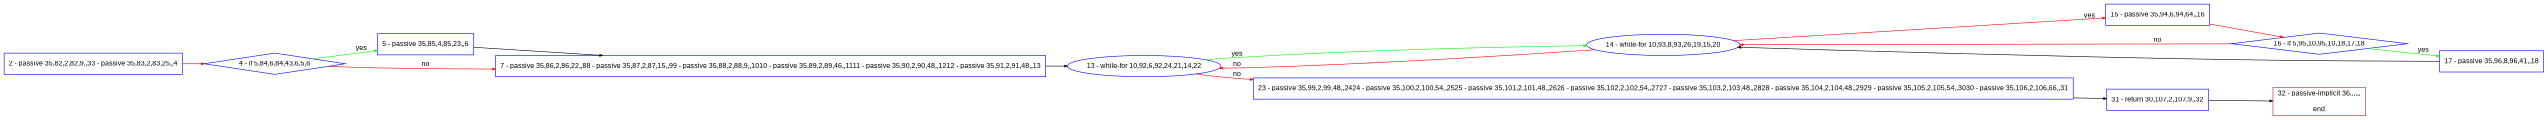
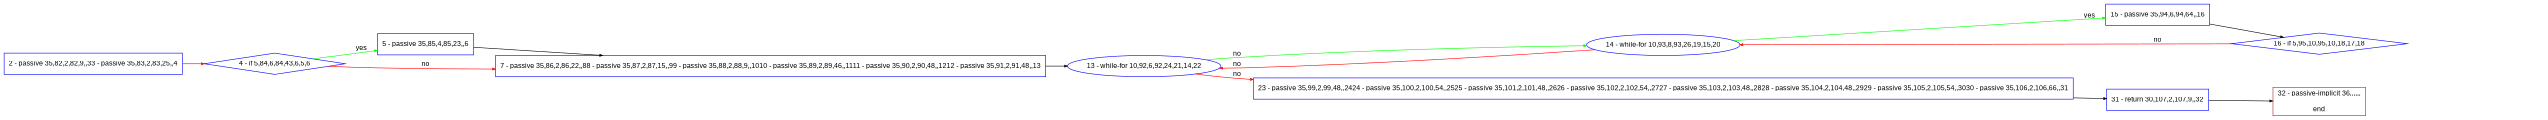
edge "14 - while-for 10,93,8,93,26,19,15,20" -> "15 - passive 35,94,6,94,64,,16": color #ff0000 -> #00ff00
edge "15 - passive 35,94,6,94,64,,16" -> "16 - if 5,95,10,95,10,18,17,18": color #ff0000 -> #000000
edge "13 - while-for 10,92,6,92,24,21,14,22" -> "14 - while-for 10,93,8,93,26,19,15,20": label "yes" -> "no"
node "17 - passive 35,96,8,96,41,,18": removed
